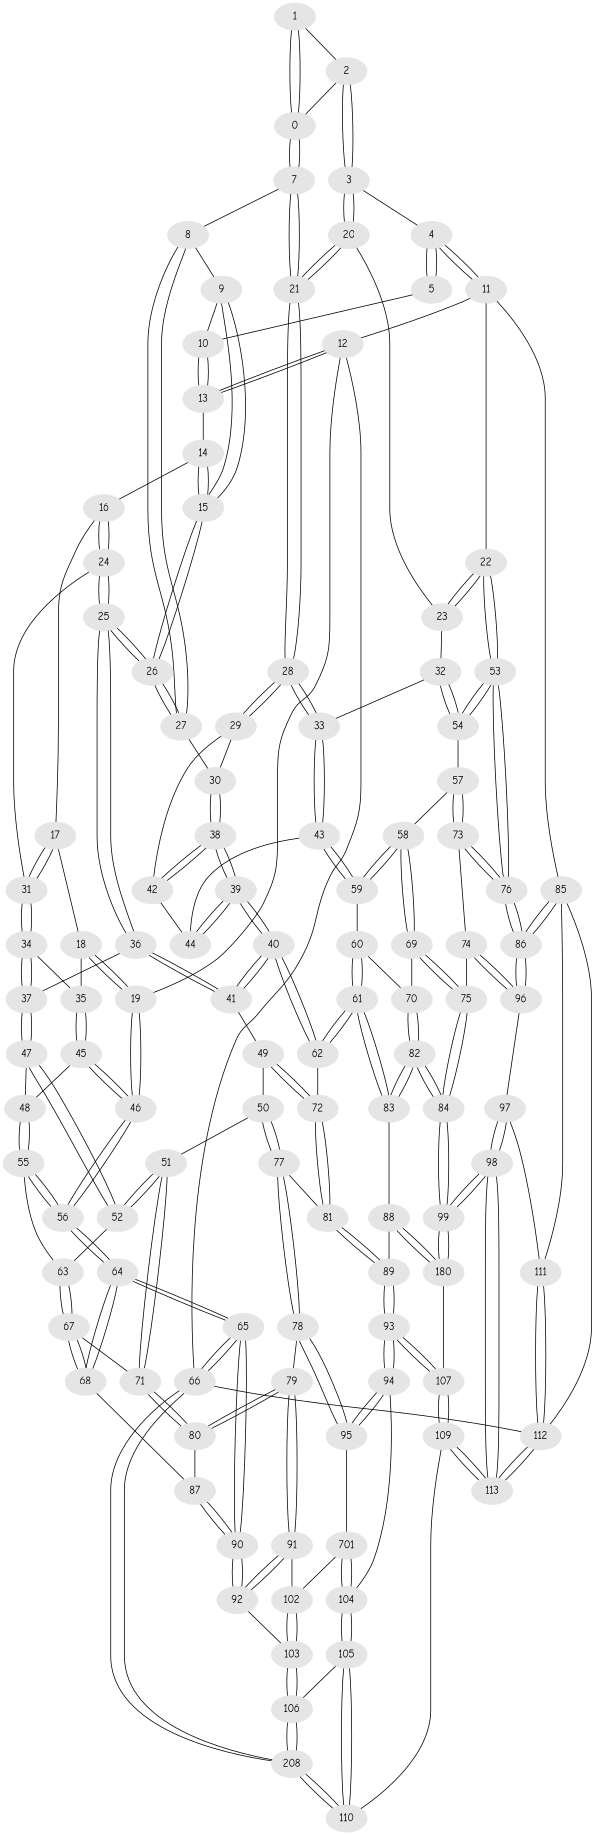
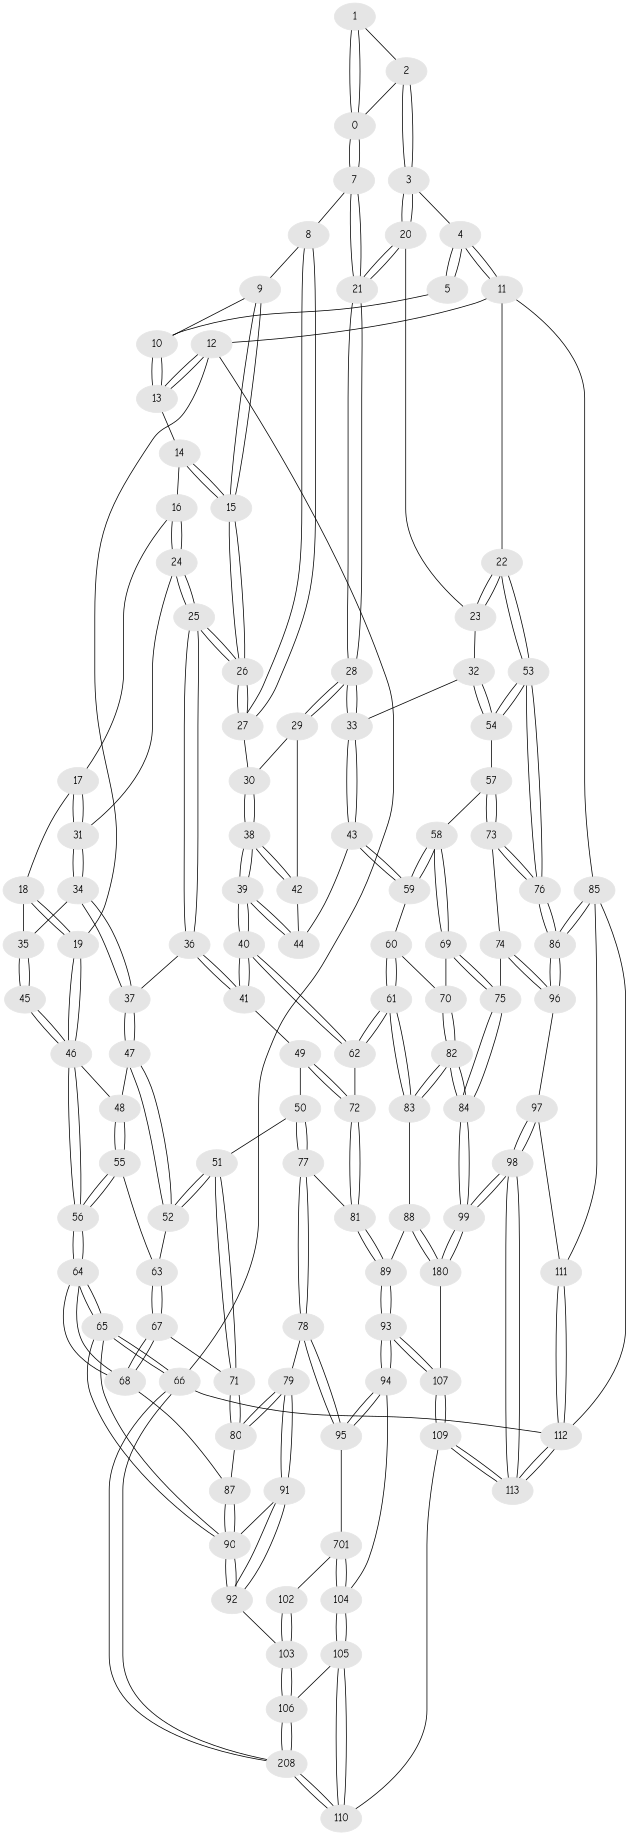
edge "45" -- "48": now "46" -- "48"
edge "91" -- "102": now "91" -- "90"
